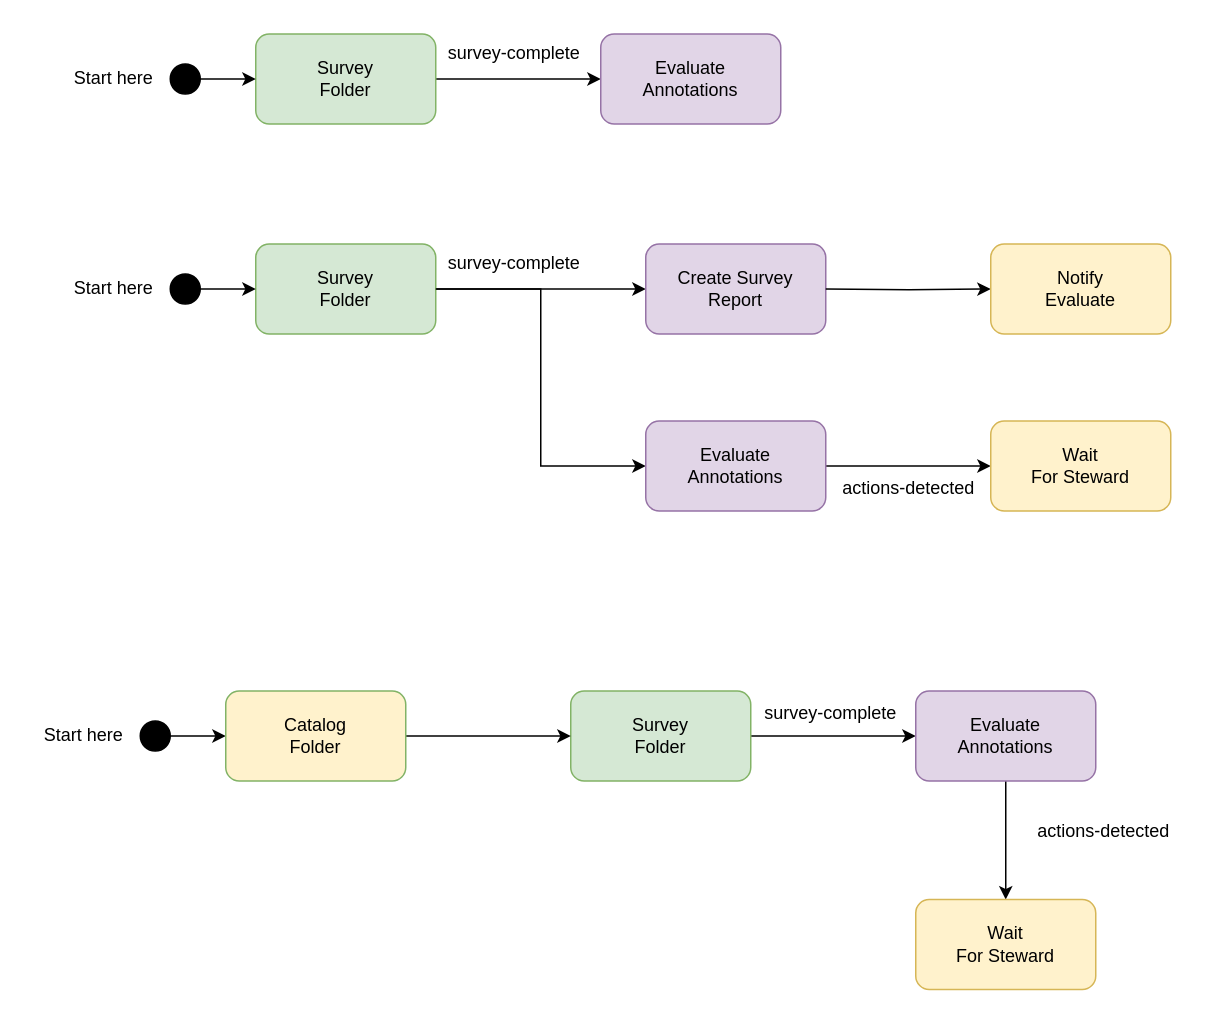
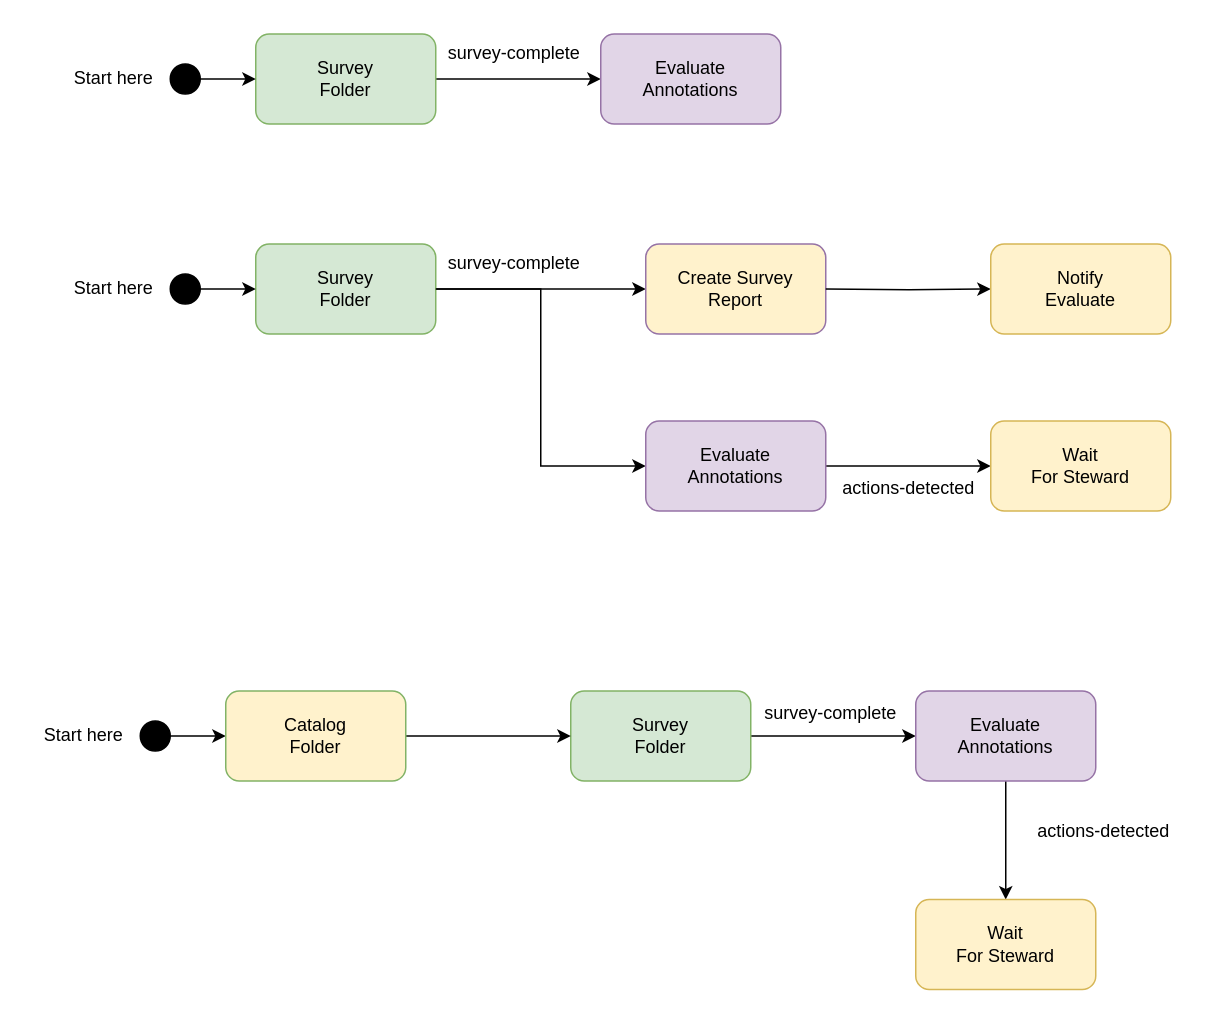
node "Create Survey Report": fillcolor #e1d5e7 -> #fff2cc
